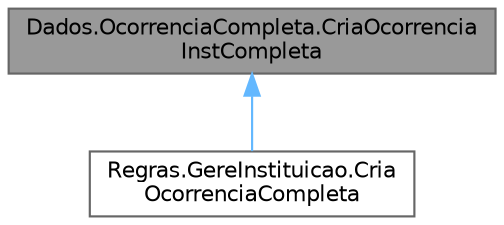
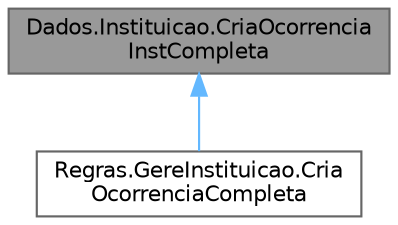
node "Dados.OcorrenciaCompleta.CriaOcorrencia InstCompleta": label "Dados.OcorrenciaCompleta.CriaOcorrencia InstCompleta" -> "Dados.Instituicao.CriaOcorrencia InstCompleta"
